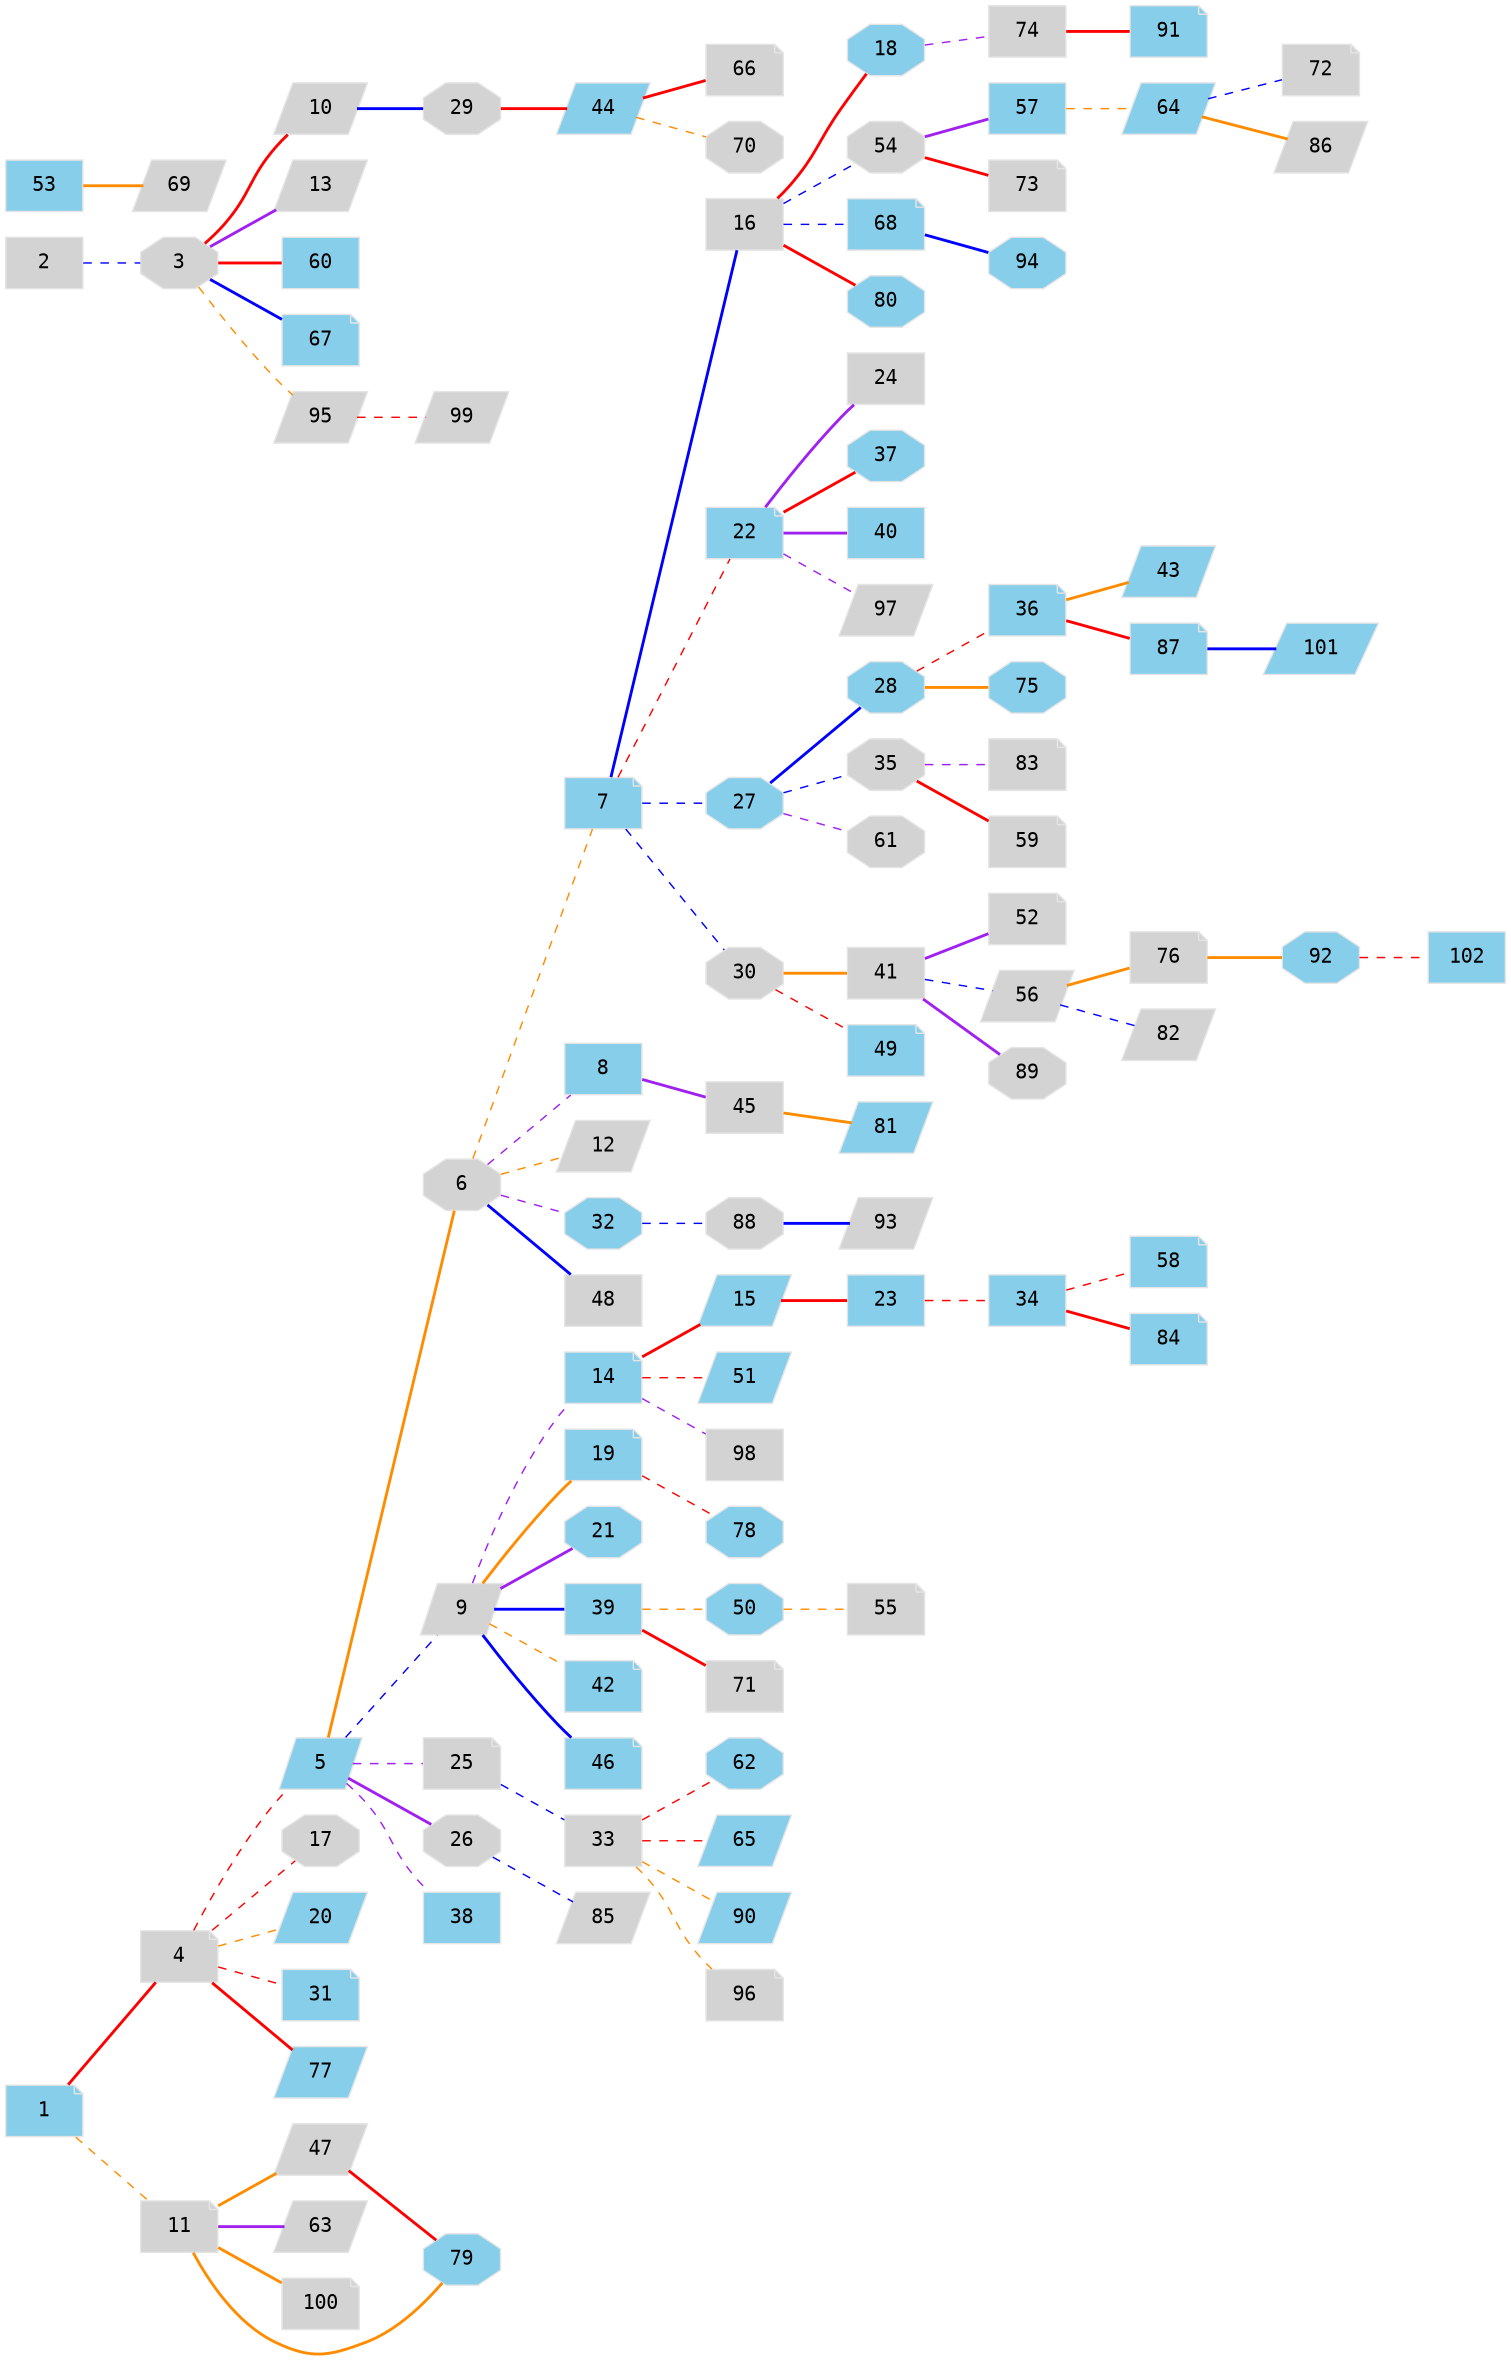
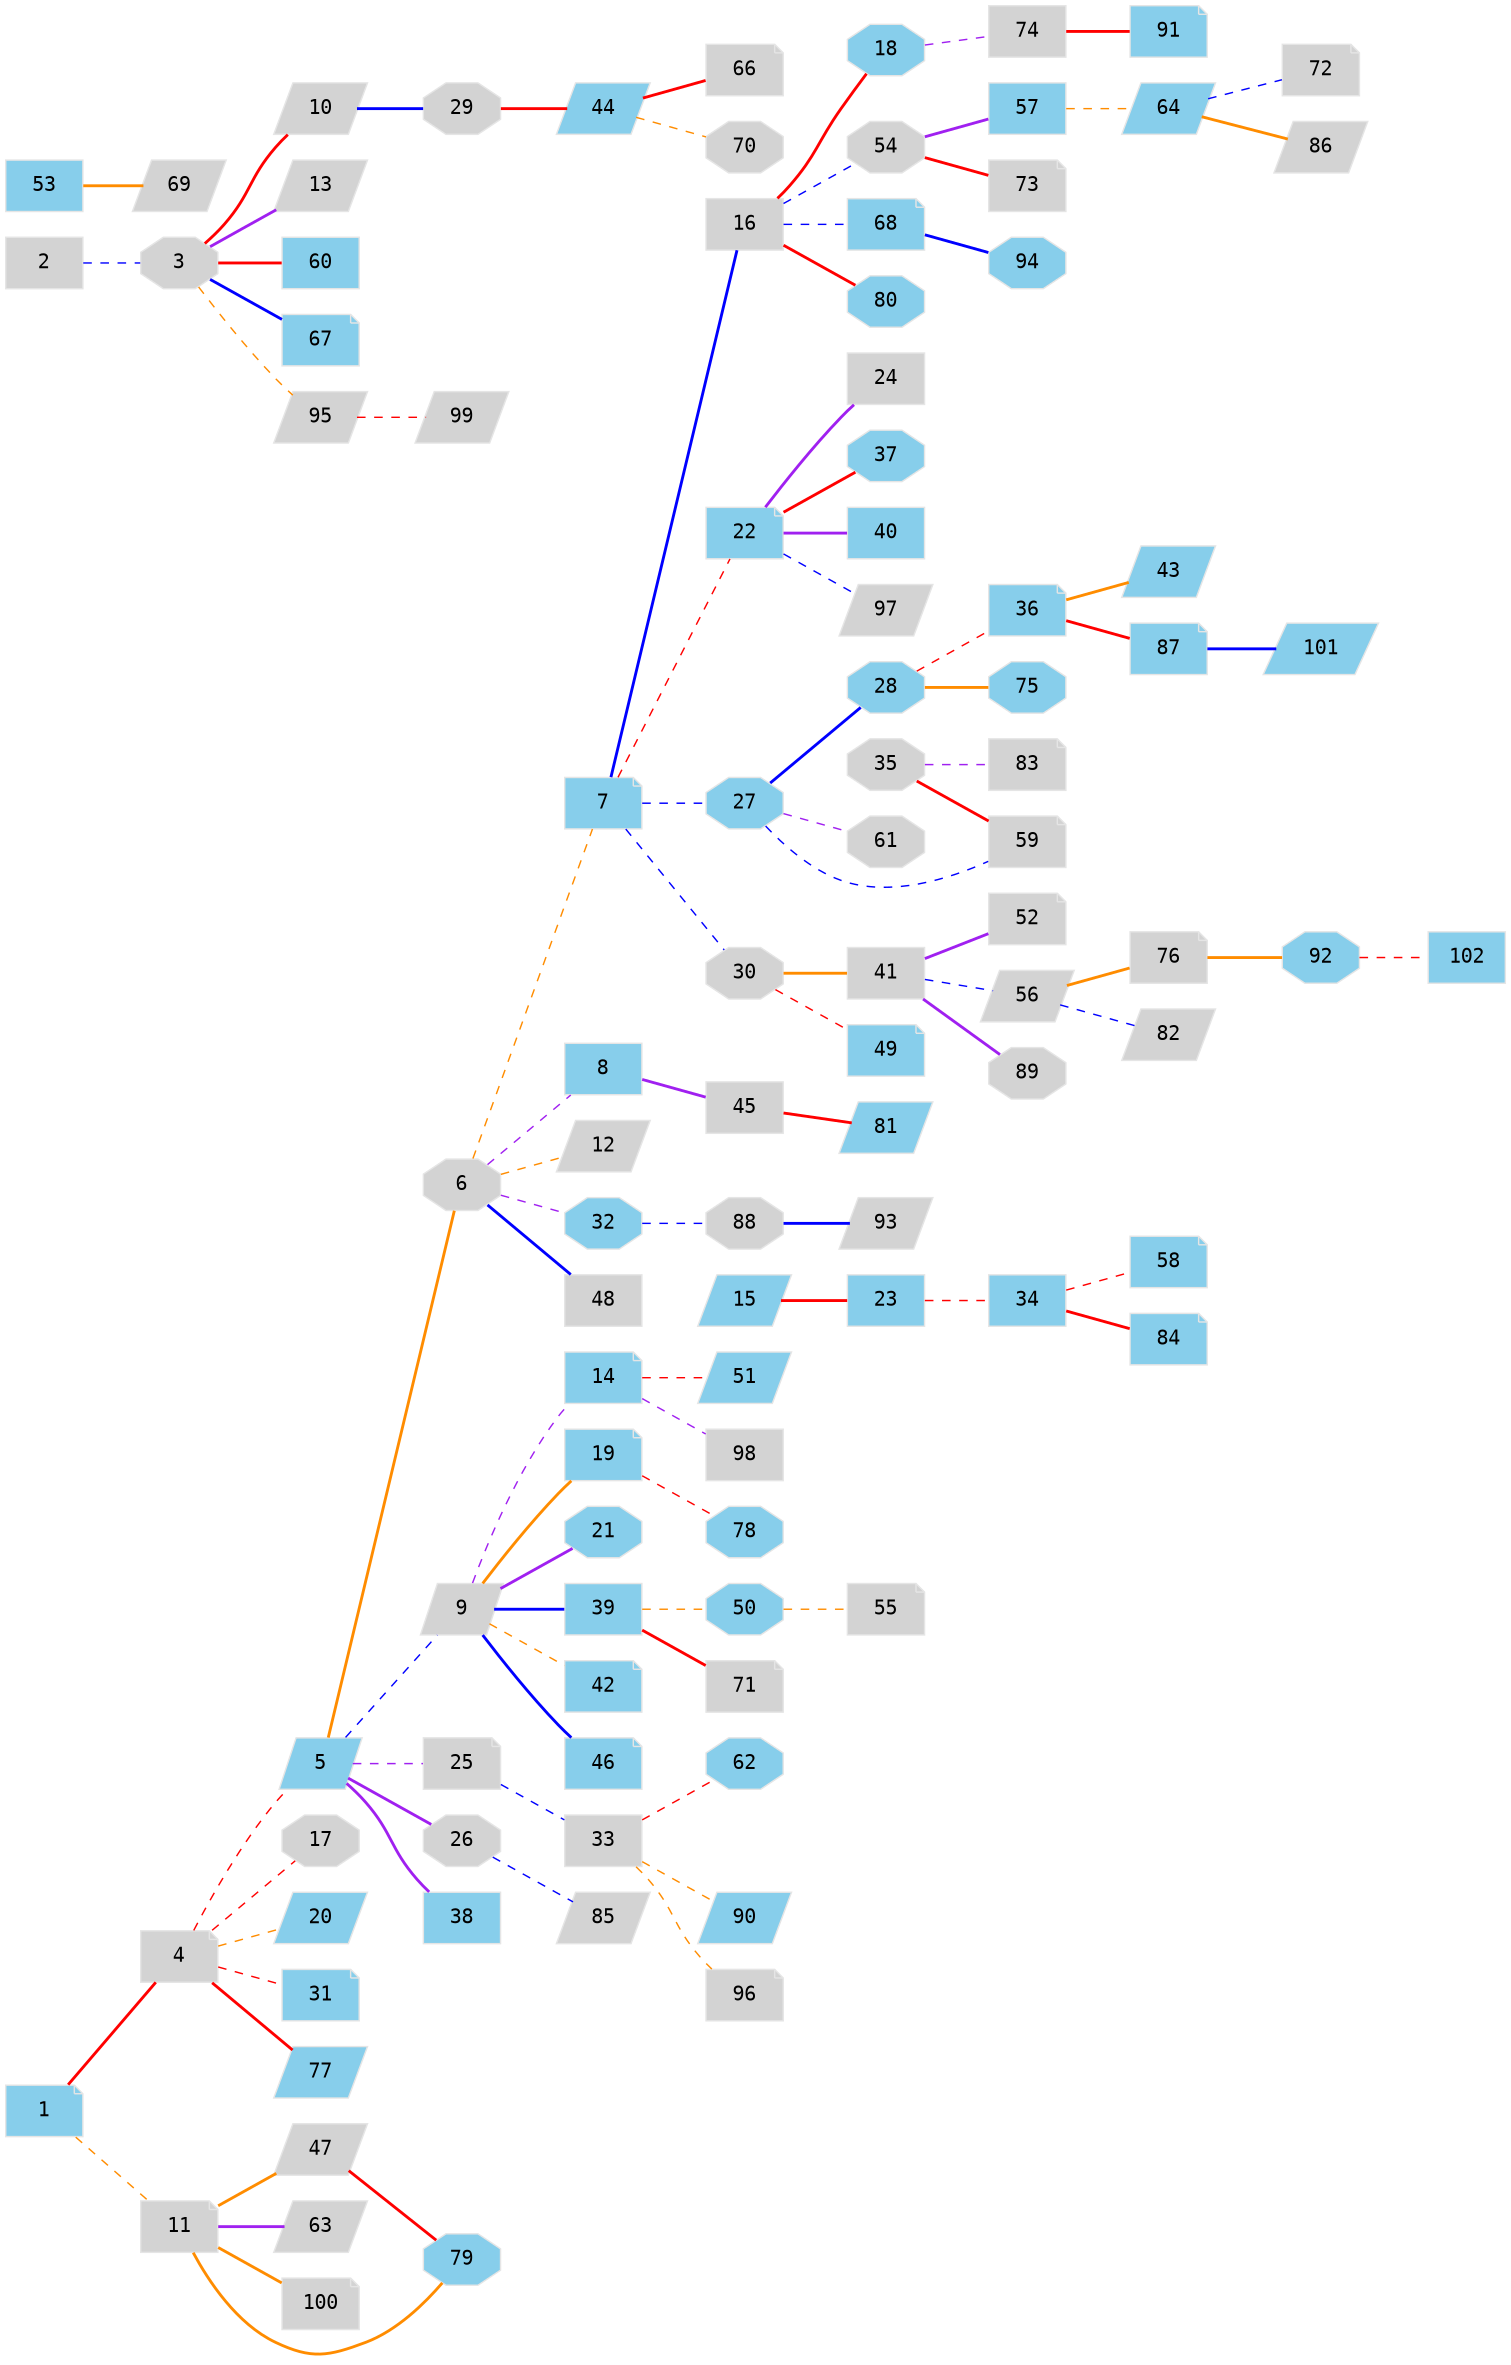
edge "22" -- "97": color purple -> blue
edge "35" -- "27": now "59" -- "27"
edge "45" -- "81": color darkorange -> red
edge "15" -- "14": removed
edge "5" -- "38": style dashed -> bold
node "65": removed
